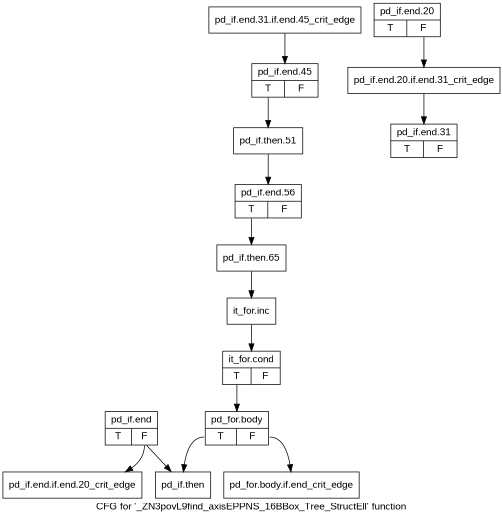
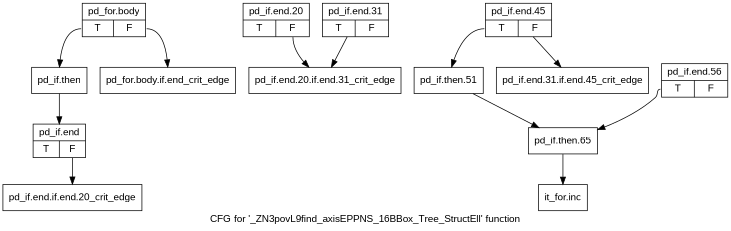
edge "pd_if.end.31.if.end.45_crit_edge" -> "pd_if.end.45": reversed
edge "pd_if.end.20.if.end.31_crit_edge" -> "pd_if.end.31": reversed
edge "pd_if.then.51" -> "pd_if.end.56": now "pd_if.then.51" -> "pd_if.then.65"
node "it_for.cond": removed
edge "pd_if.end" -> "pd_if.then": reversed
